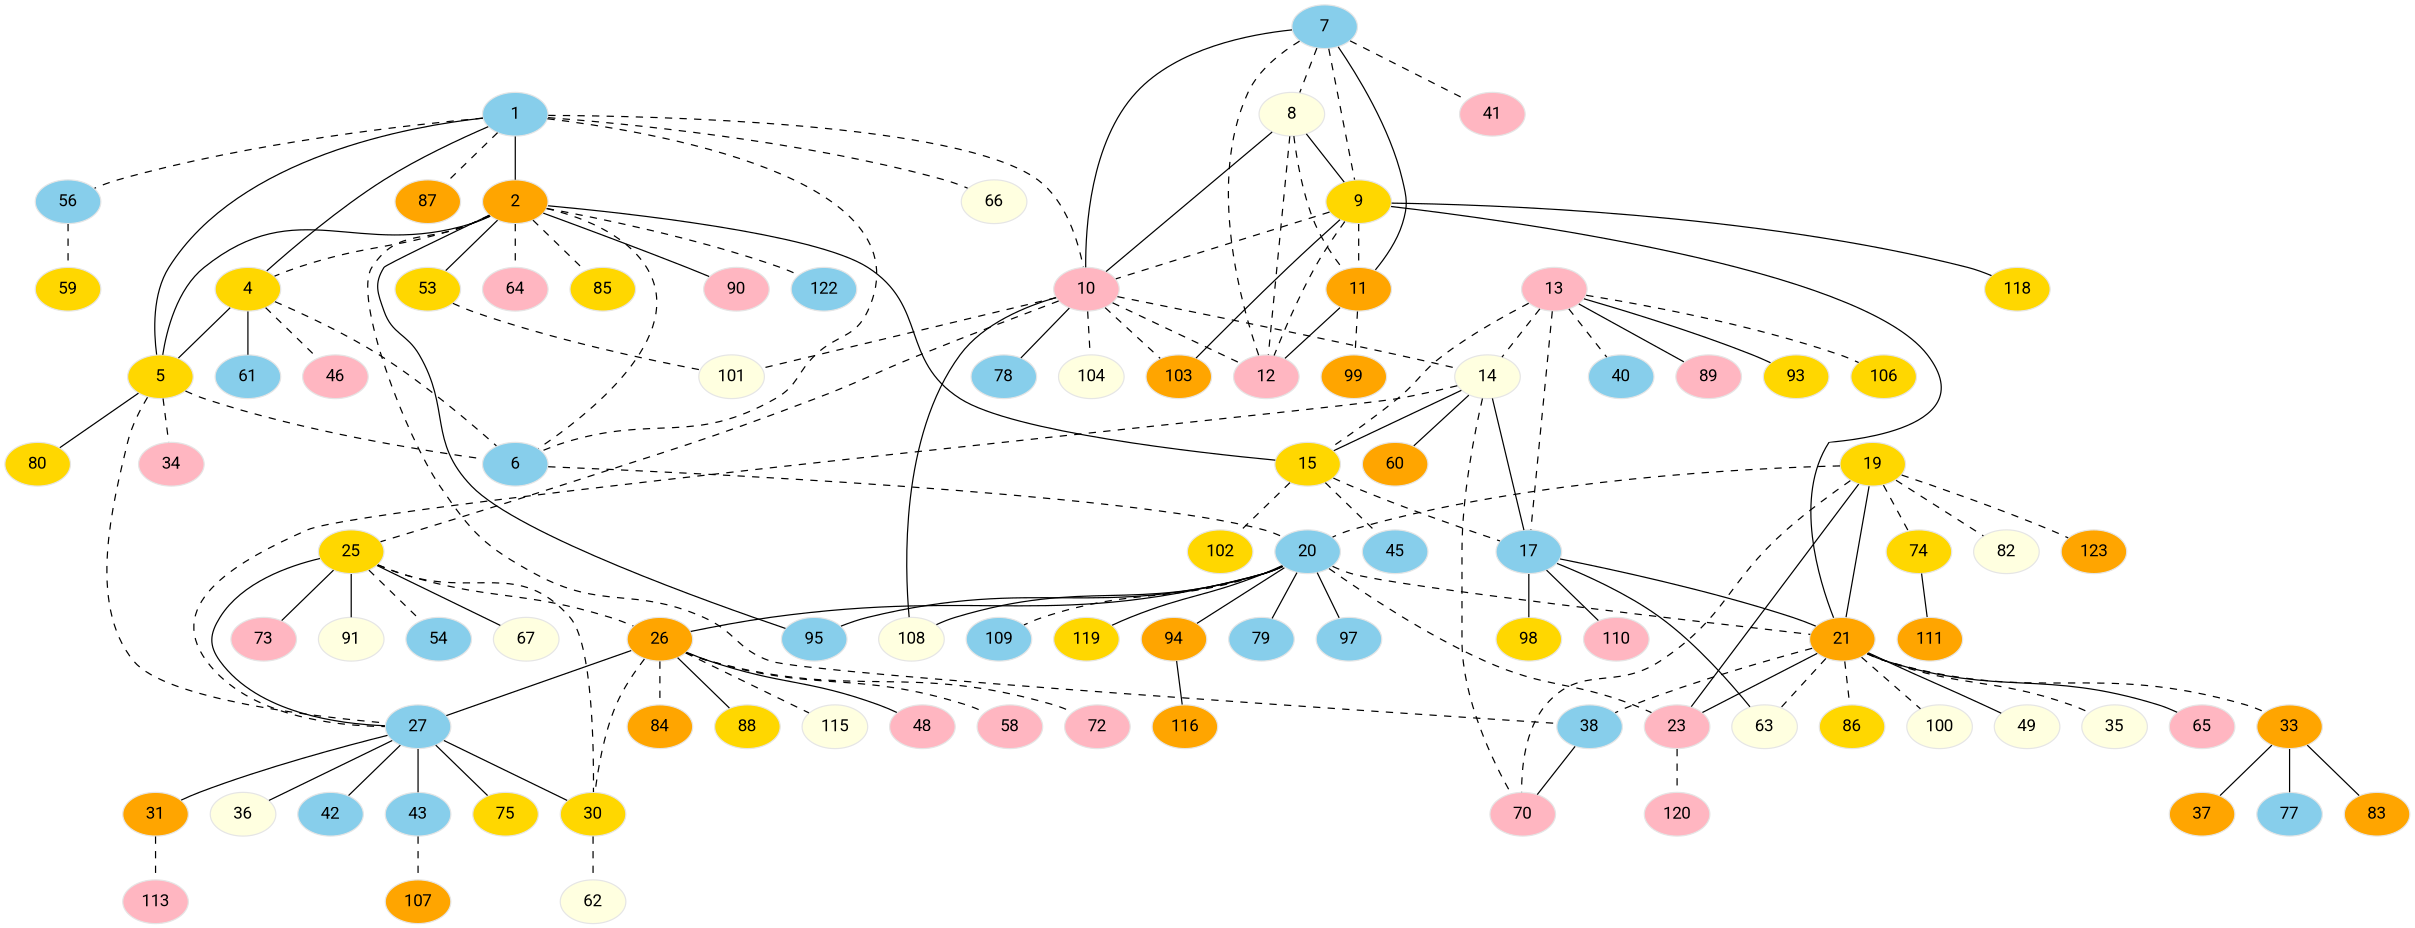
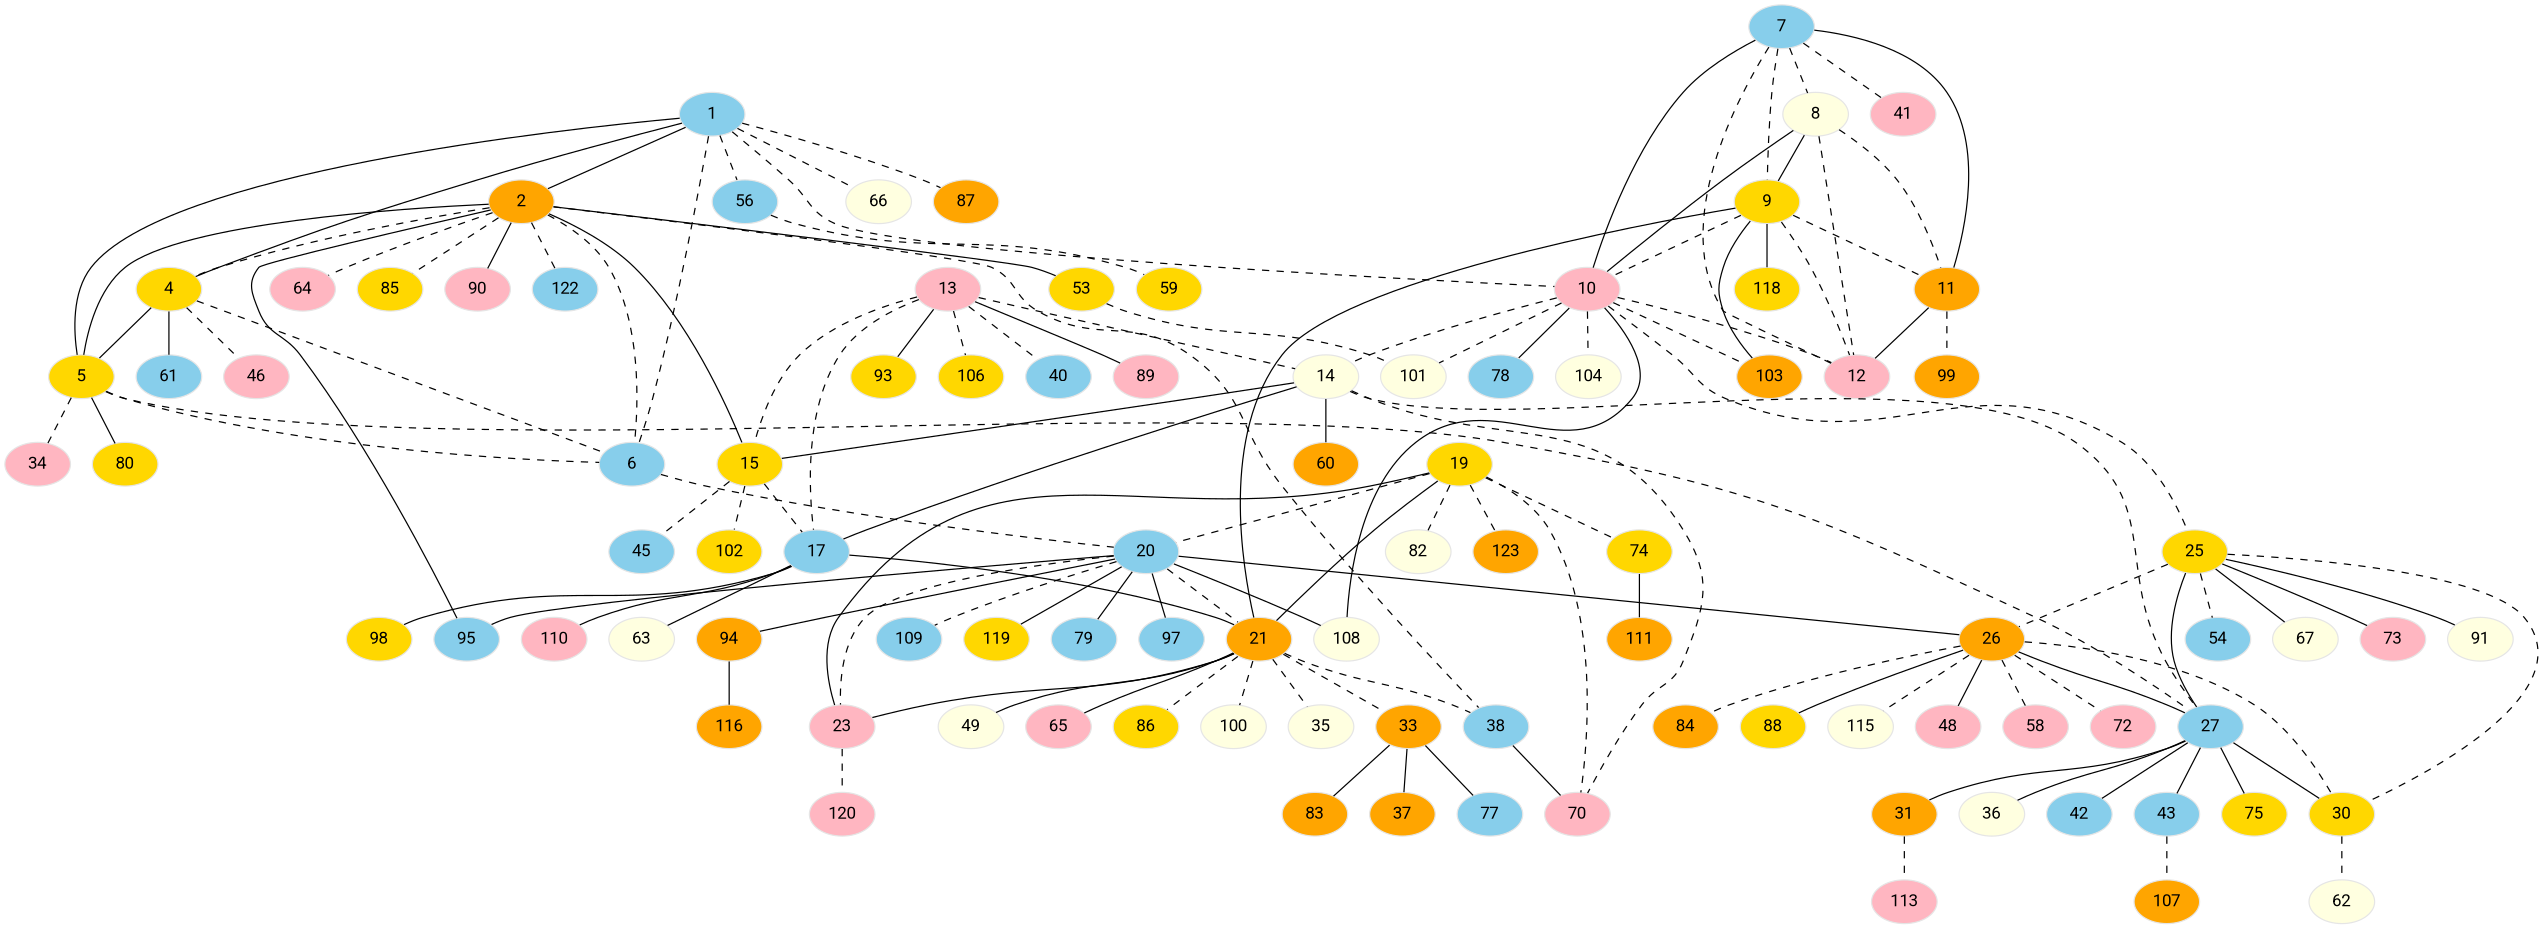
edge "21" -- "63": removed
